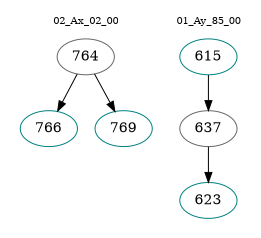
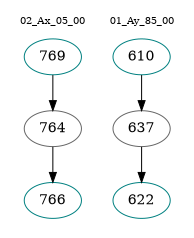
cluster "02_Ax_02_00": label "02_Ax_02_00" -> "02_Ax_05_00"
node "615": label "615" -> "610"
edge "764" -> "769": reversed
node "623": label "623" -> "622"
